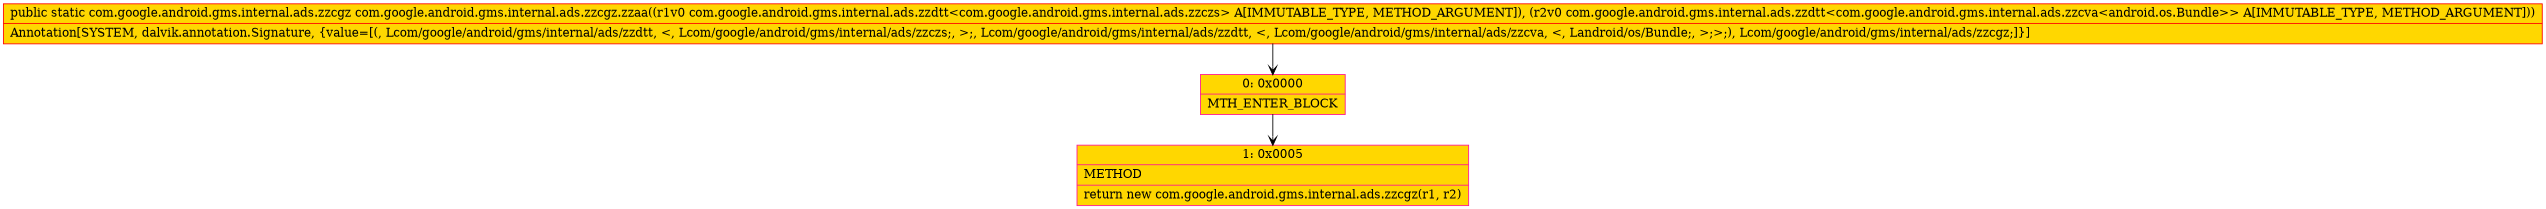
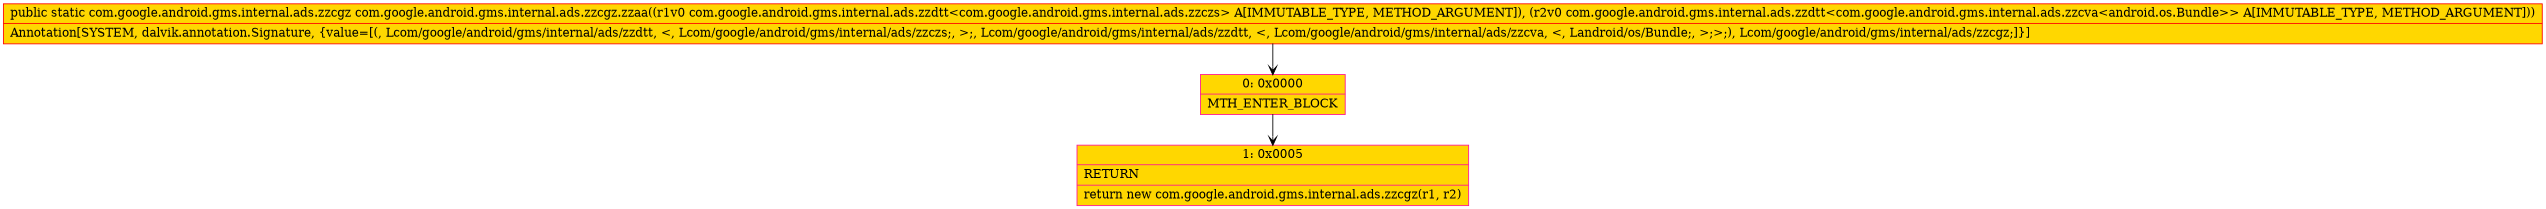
node "1: 0x0005": text "METHOD" -> "RETURN"
